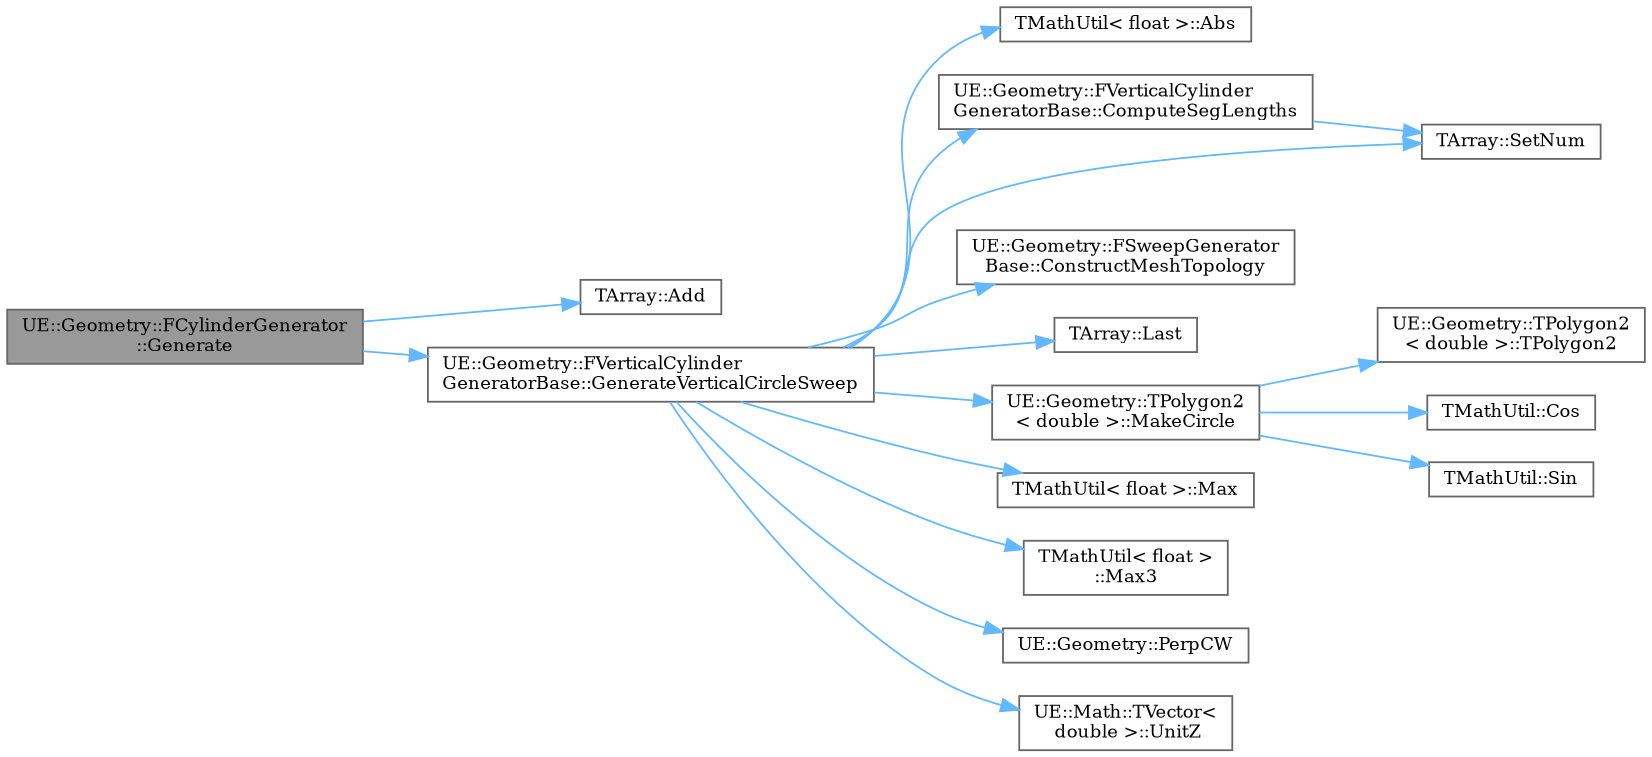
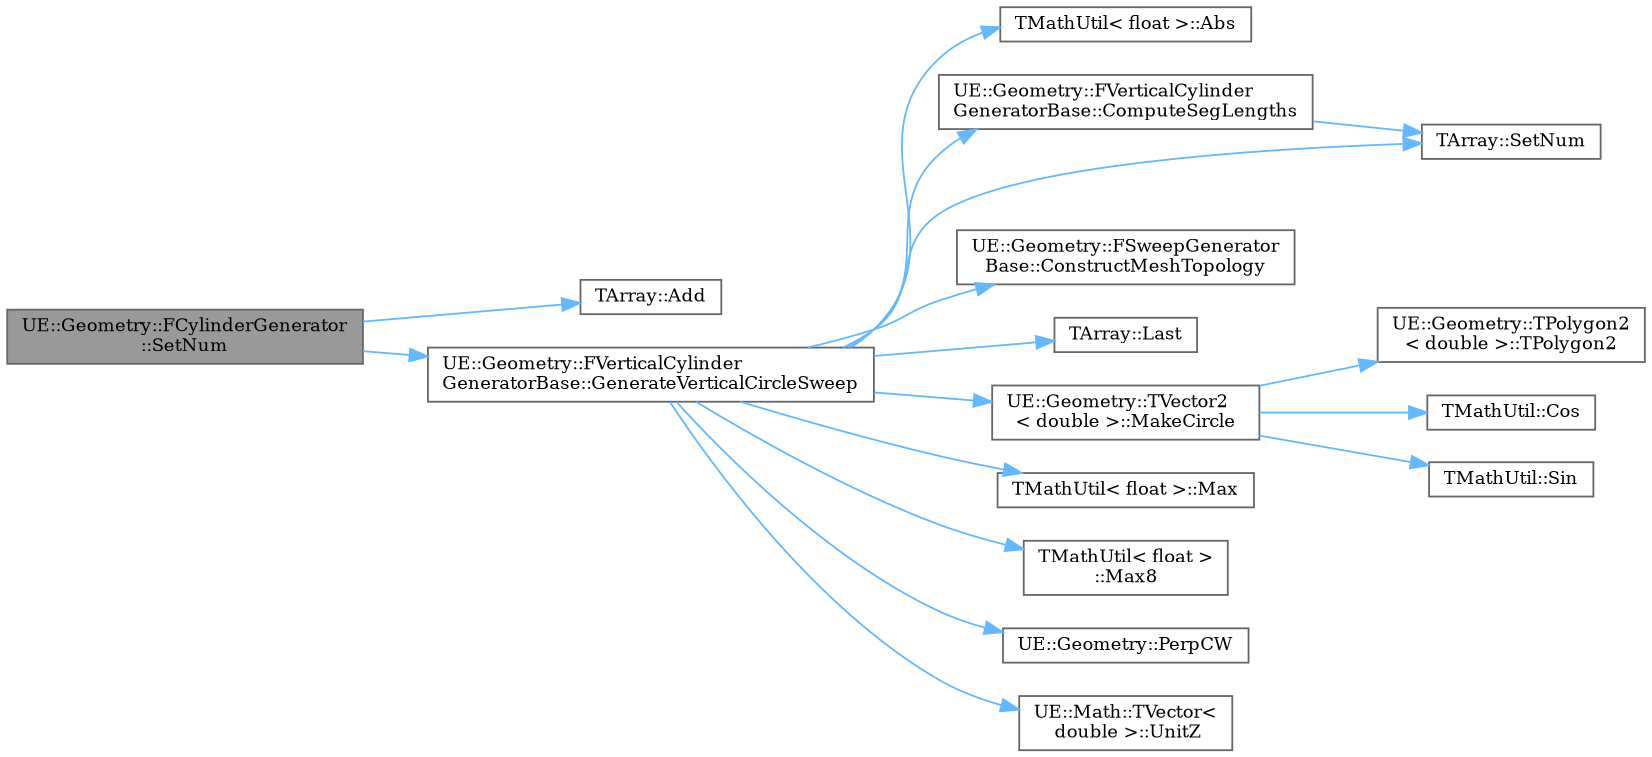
node "UE::Geometry::FCylinderGenerator ::Generate": label "UE::Geometry::FCylinderGenerator ::Generate" -> "UE::Geometry::FCylinderGenerator ::SetNum"
node "UE::Geometry::TPolygon2 < double >::MakeCircle": label "UE::Geometry::TPolygon2 < double >::MakeCircle" -> "UE::Geometry::TVector2 < double >::MakeCircle"
node "TMathUtil< float > ::Max3": label "TMathUtil< float > ::Max3" -> "TMathUtil< float > ::Max8"
